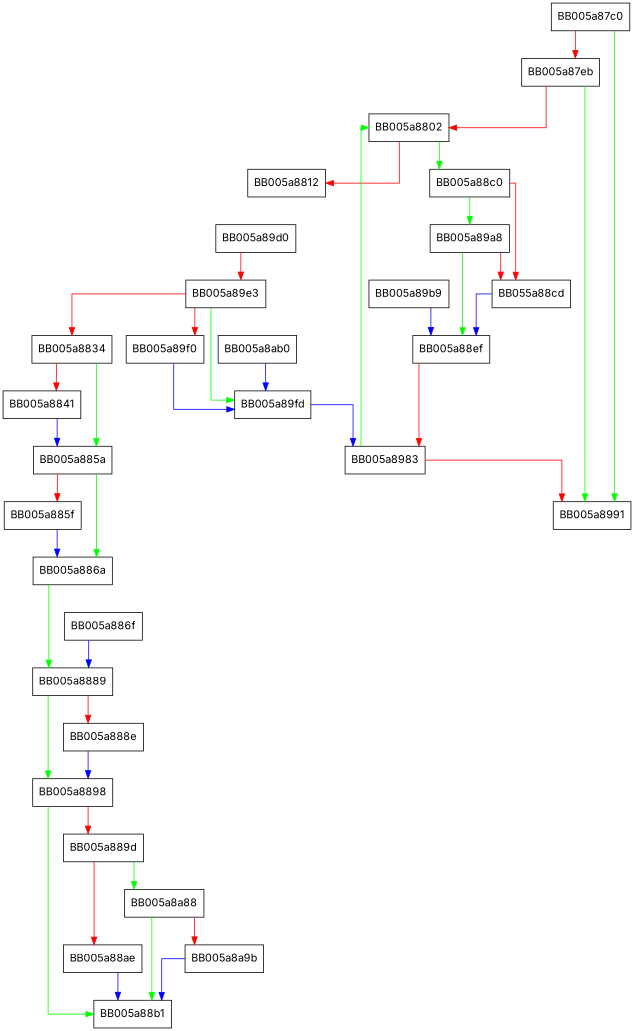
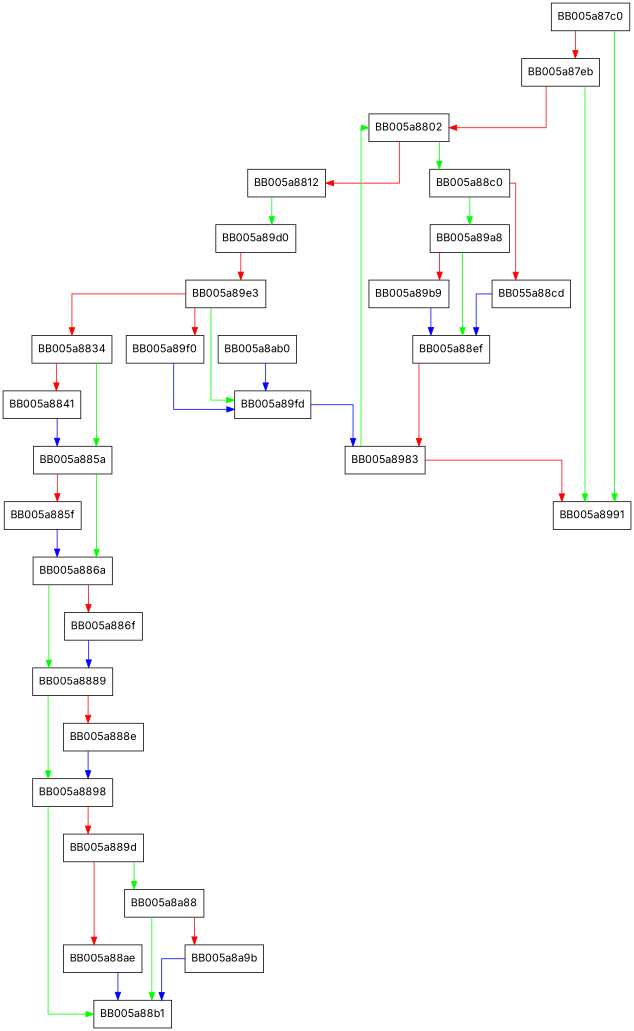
edge "BB005a8812" -> "BB005a89d0": added
edge "BB005a89a8" -> "BB055a88cd": now "BB005a89a8" -> "BB005a89b9"
edge "BB005a886a" -> "BB005a886f": added
